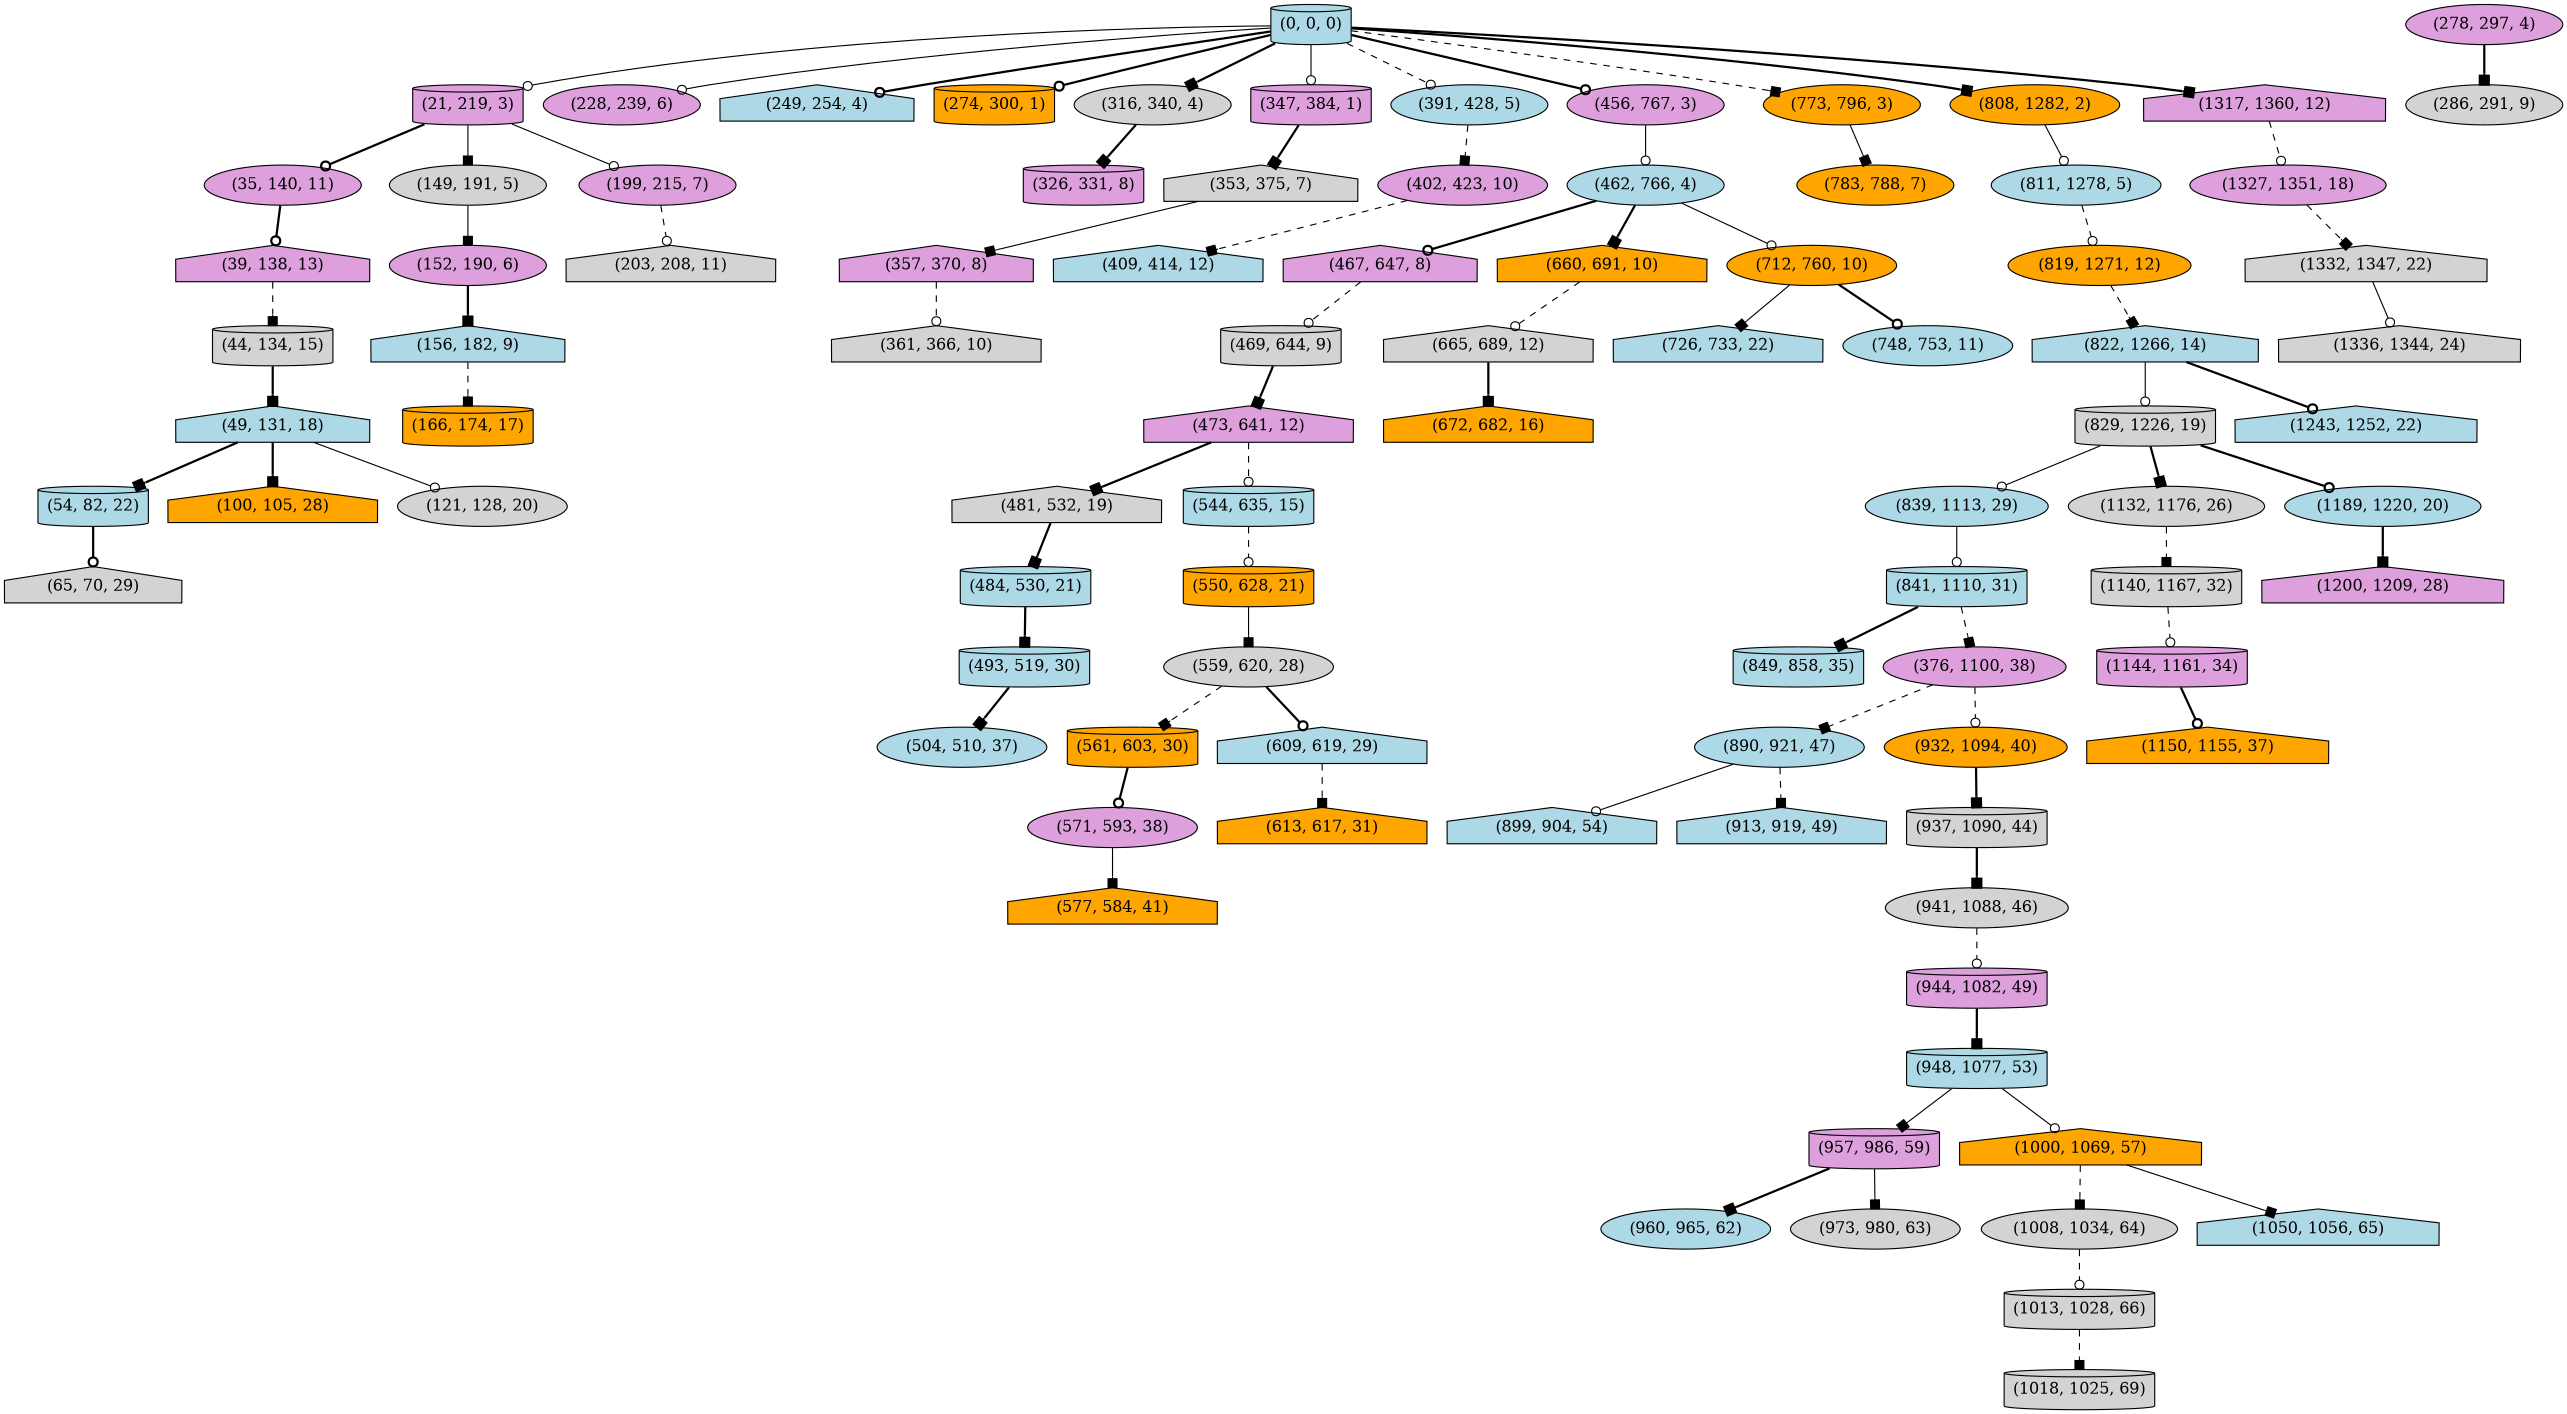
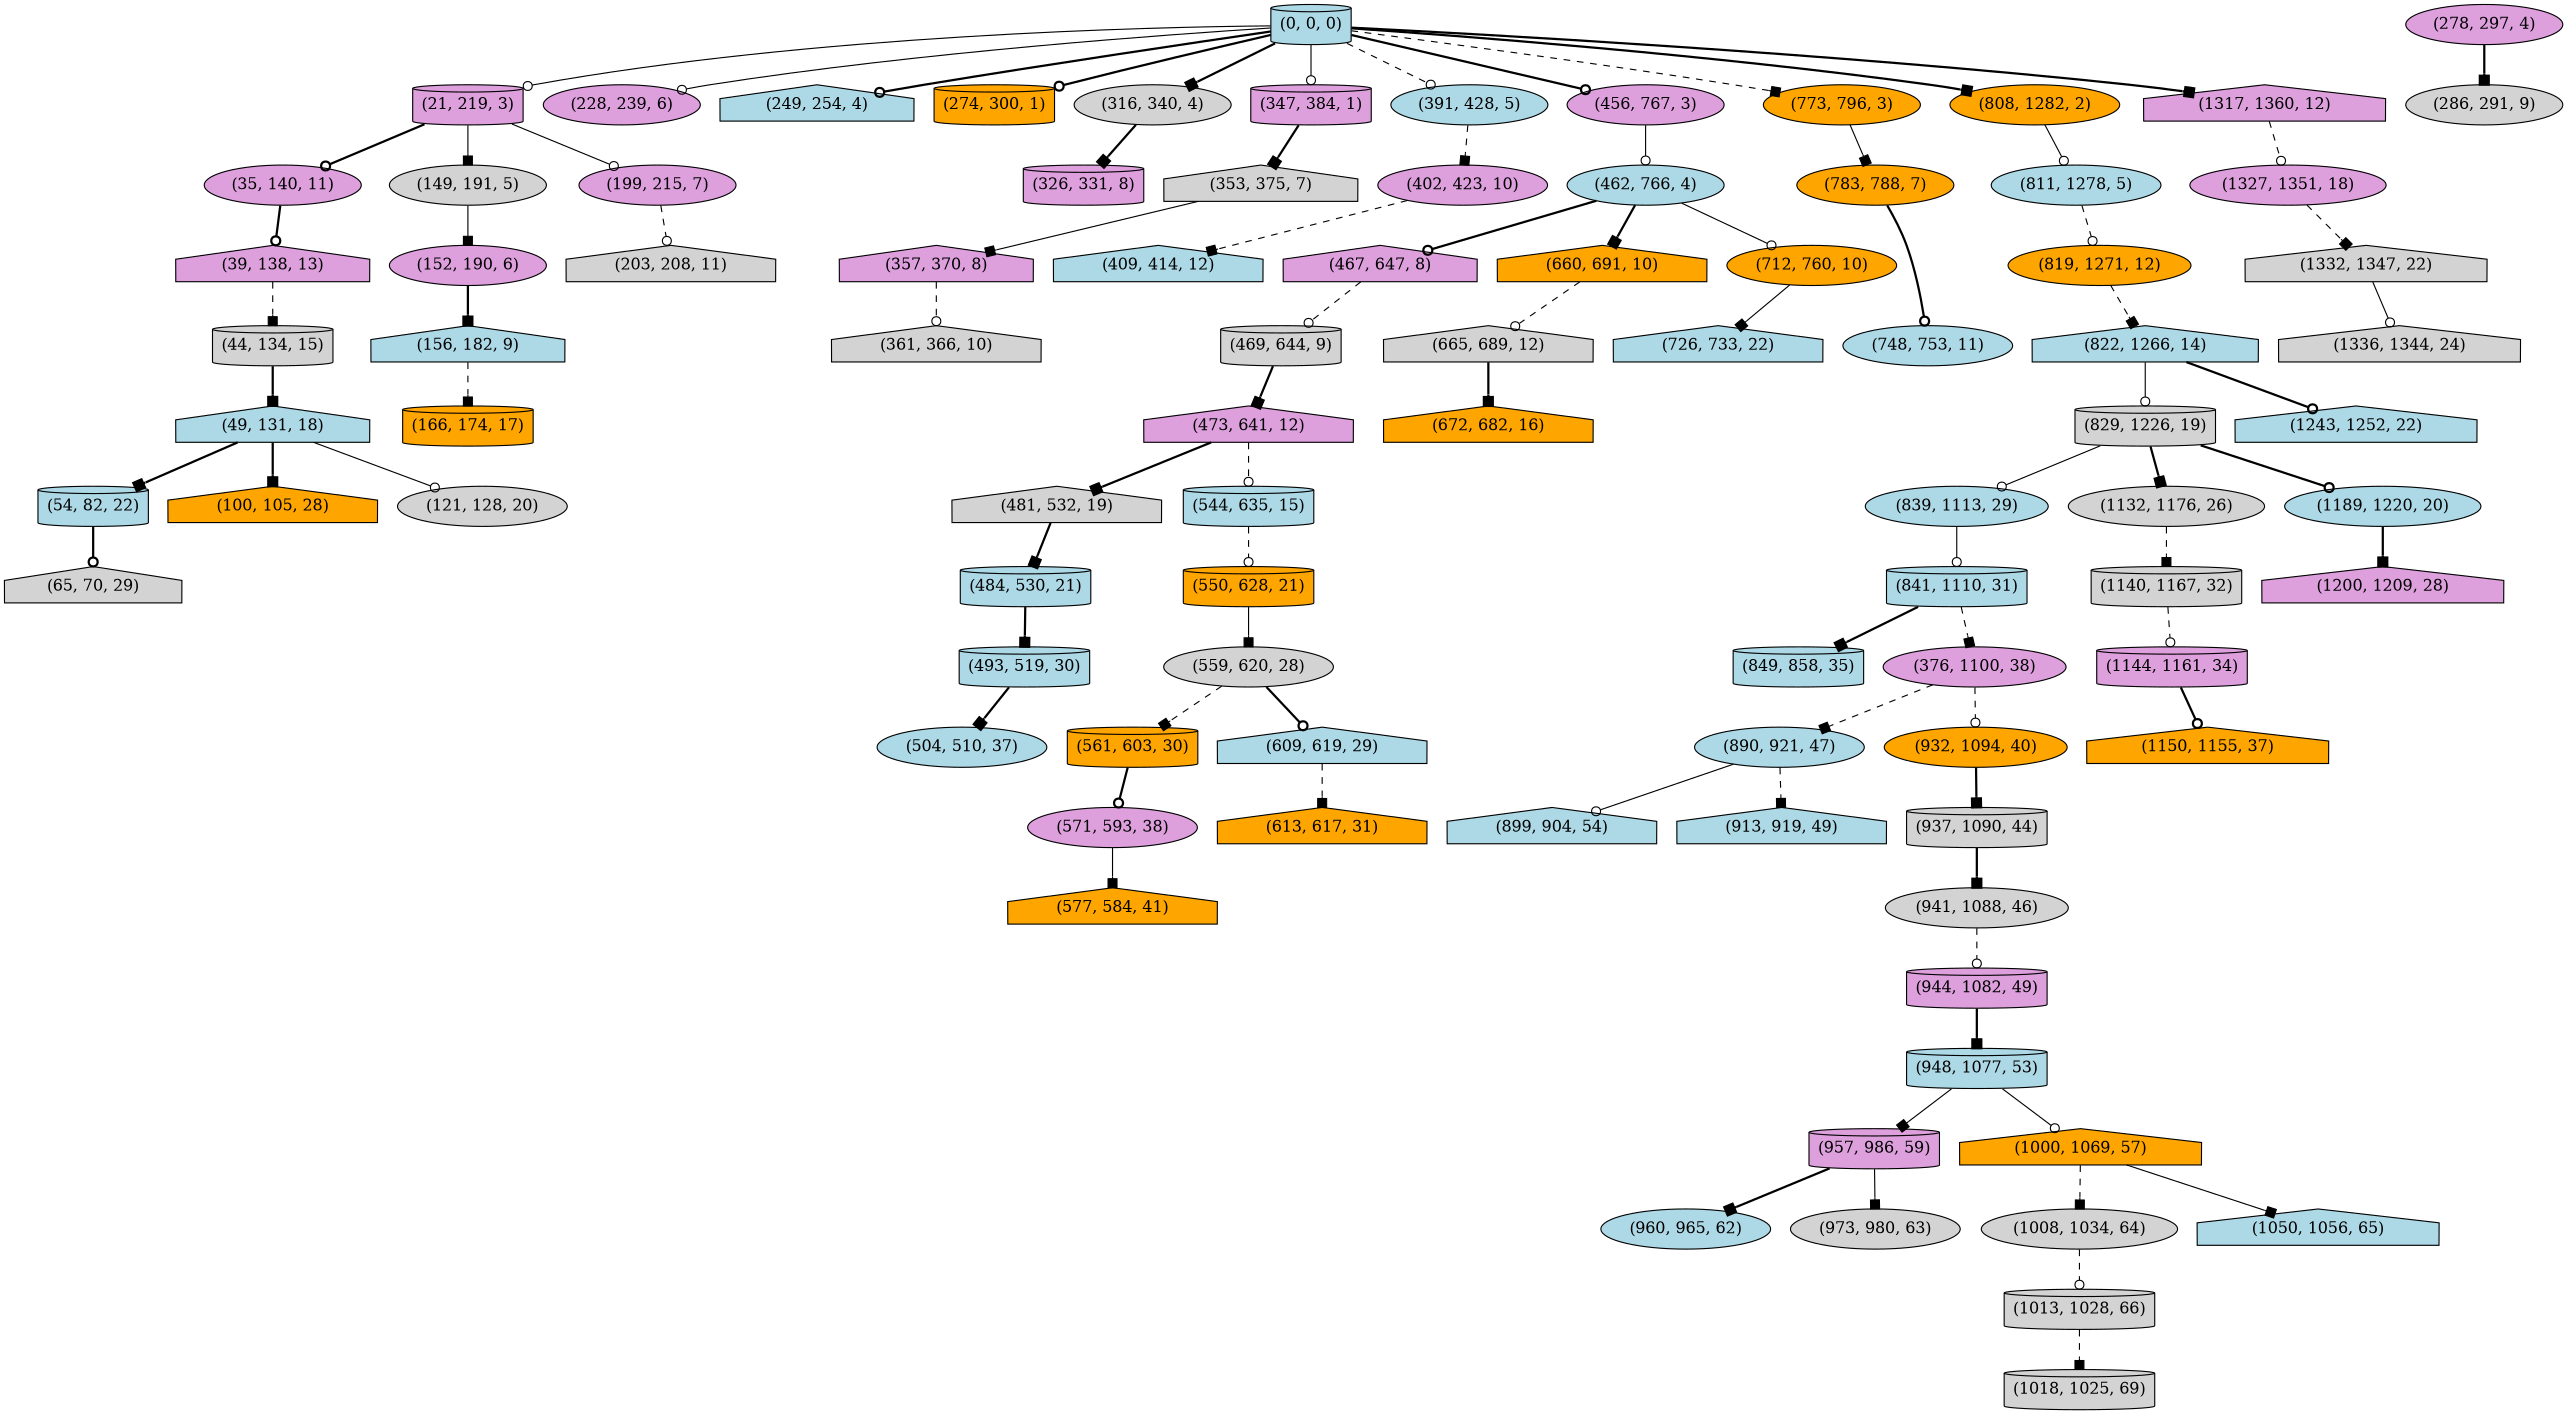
edge "(712, 760, 10)" -> "(748, 753, 11)": now "(783, 788, 7)" -> "(748, 753, 11)"
